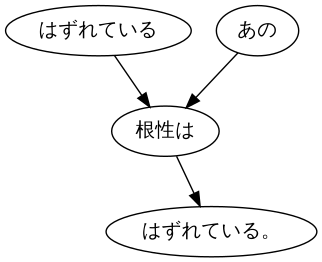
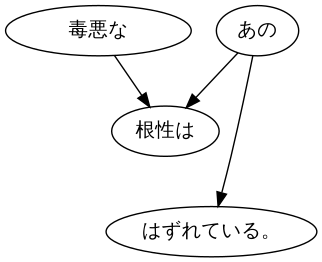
node "はずれている": label "はずれている" -> "毒悪な"
edge "根性は" -> "はずれている。": now "あの" -> "はずれている。"
